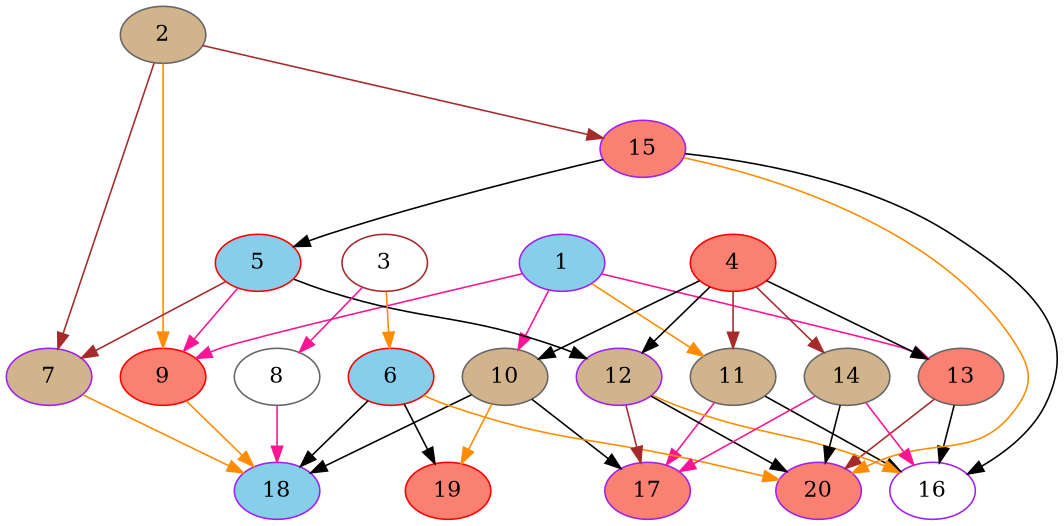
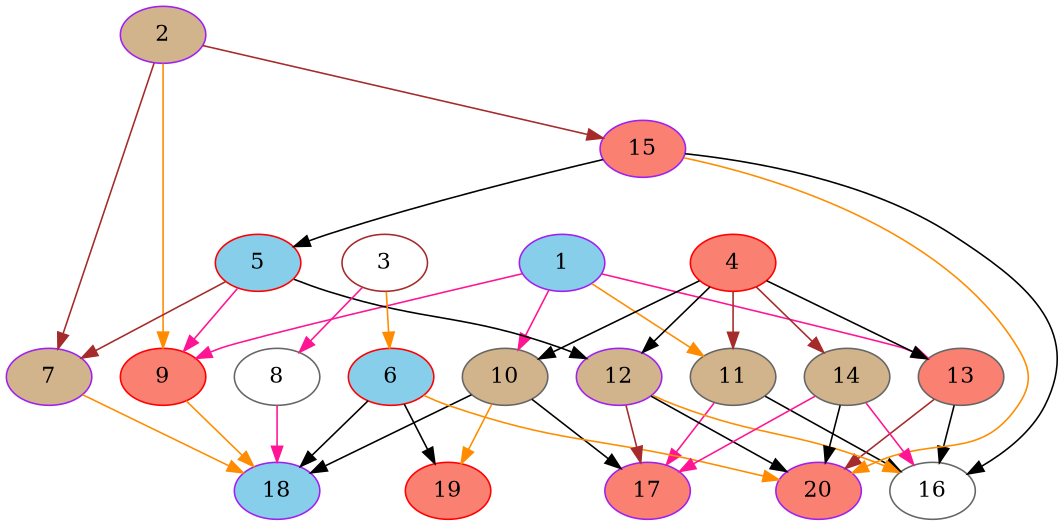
node "2": color gray40 -> purple
node "16": color purple -> gray40
